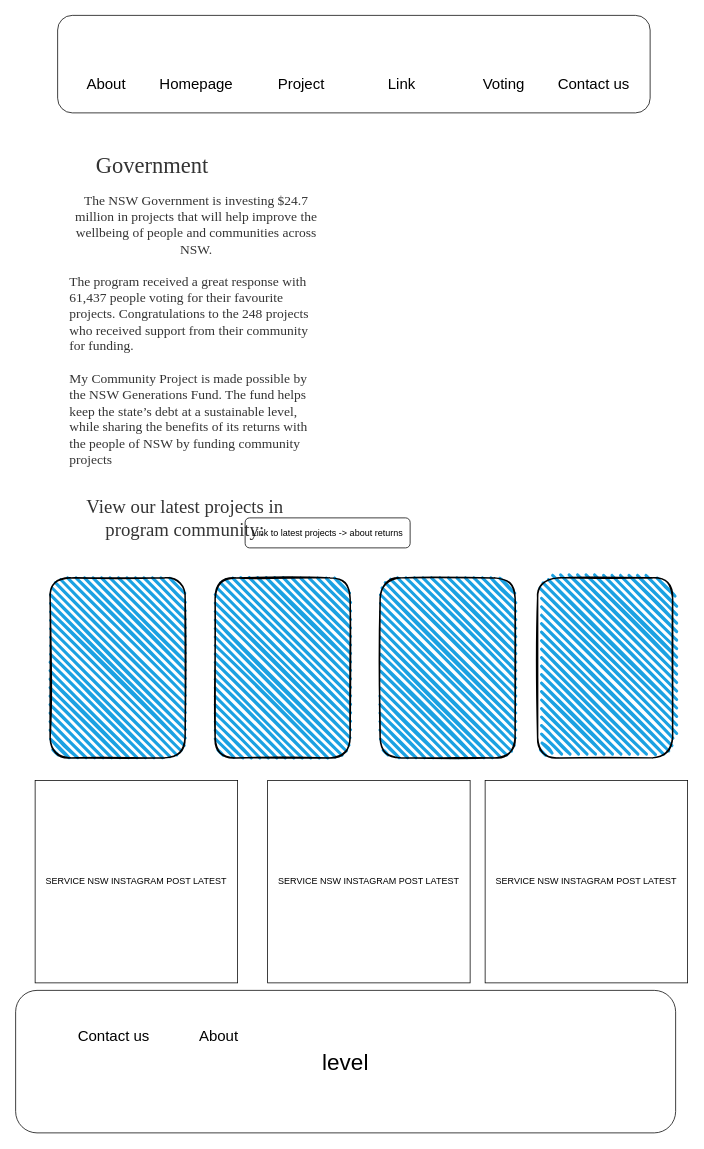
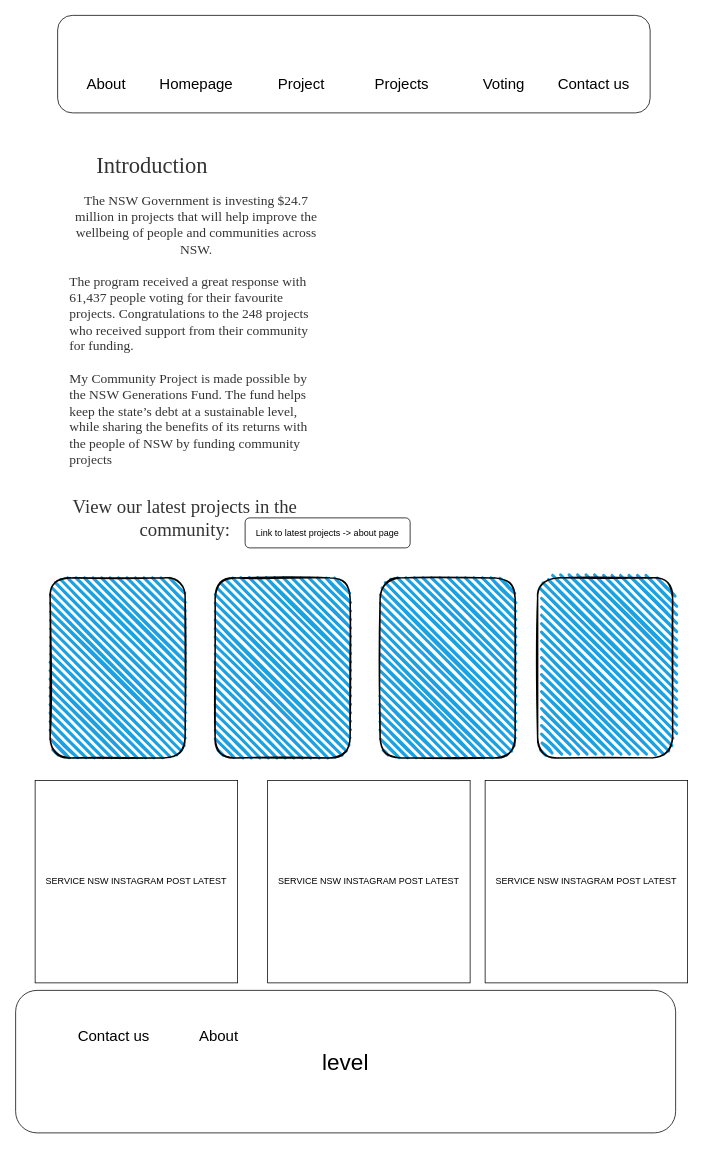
node "Link": label "Link" -> "Projects"
node "Government": label "Government" -> "Introduction"
node "View our latest projects in program community:": label "View our latest projects in program community:" -> "View our latest projects in the community:"
node "Link to latest projects -> about returns": label "Link to latest projects -> about returns" -> "Link to latest projects -> about page"
